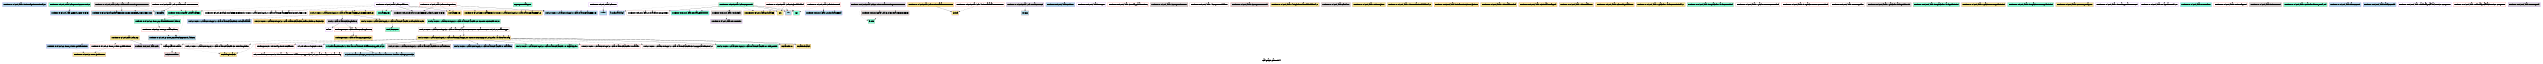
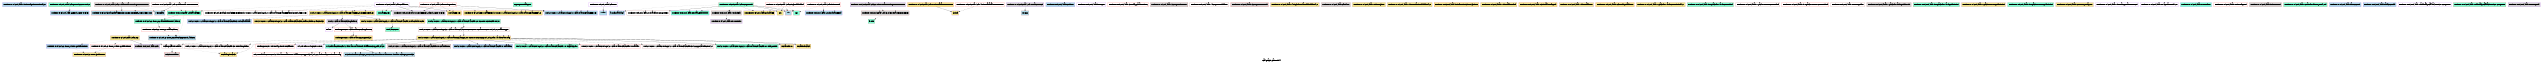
node "_ZN9LAMMPS_NS4Pair18del_tally_callbackEPNS_7ComputeE": fillcolor white -> aquamarine
edge "_ZN9LAMMPS_NS8PairSoft22write_restart_settingsEP8_IO_FILE" -> "fwrite": now "_ZN9LAMMPS_NS8PairSoft22write_restart_settingsEP8_IO_FILE" -> "_ZN9LAMMPS_NS8PairSoft13write_restartEP8_IO_FILE"
